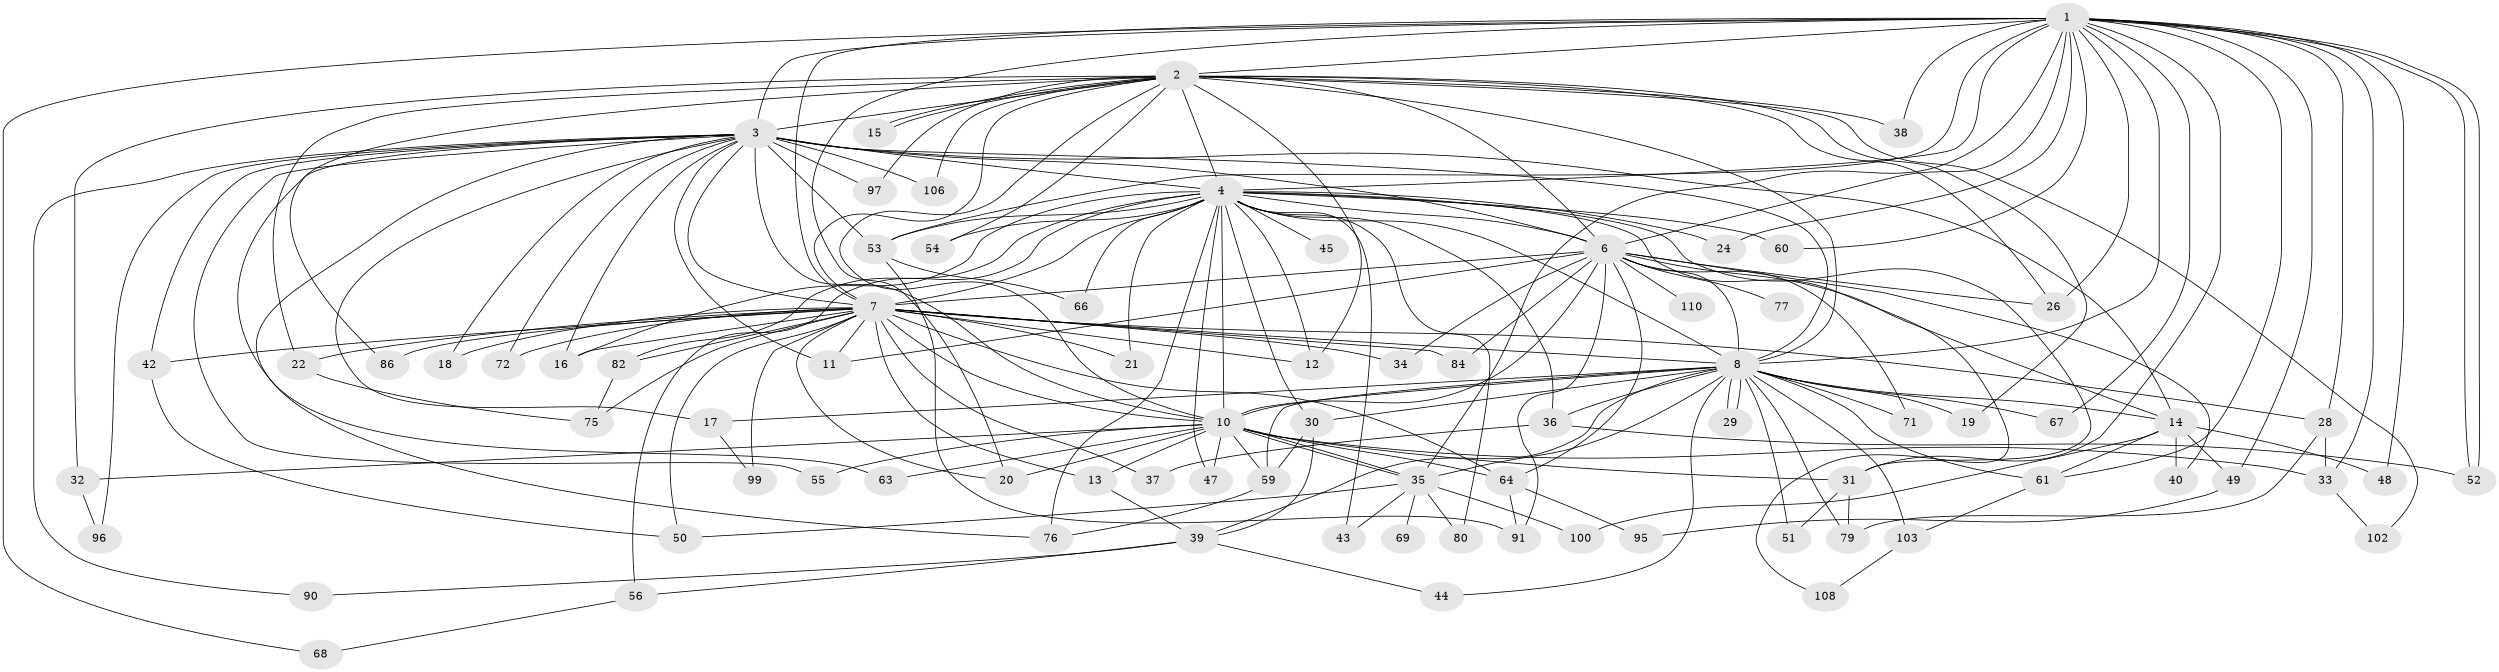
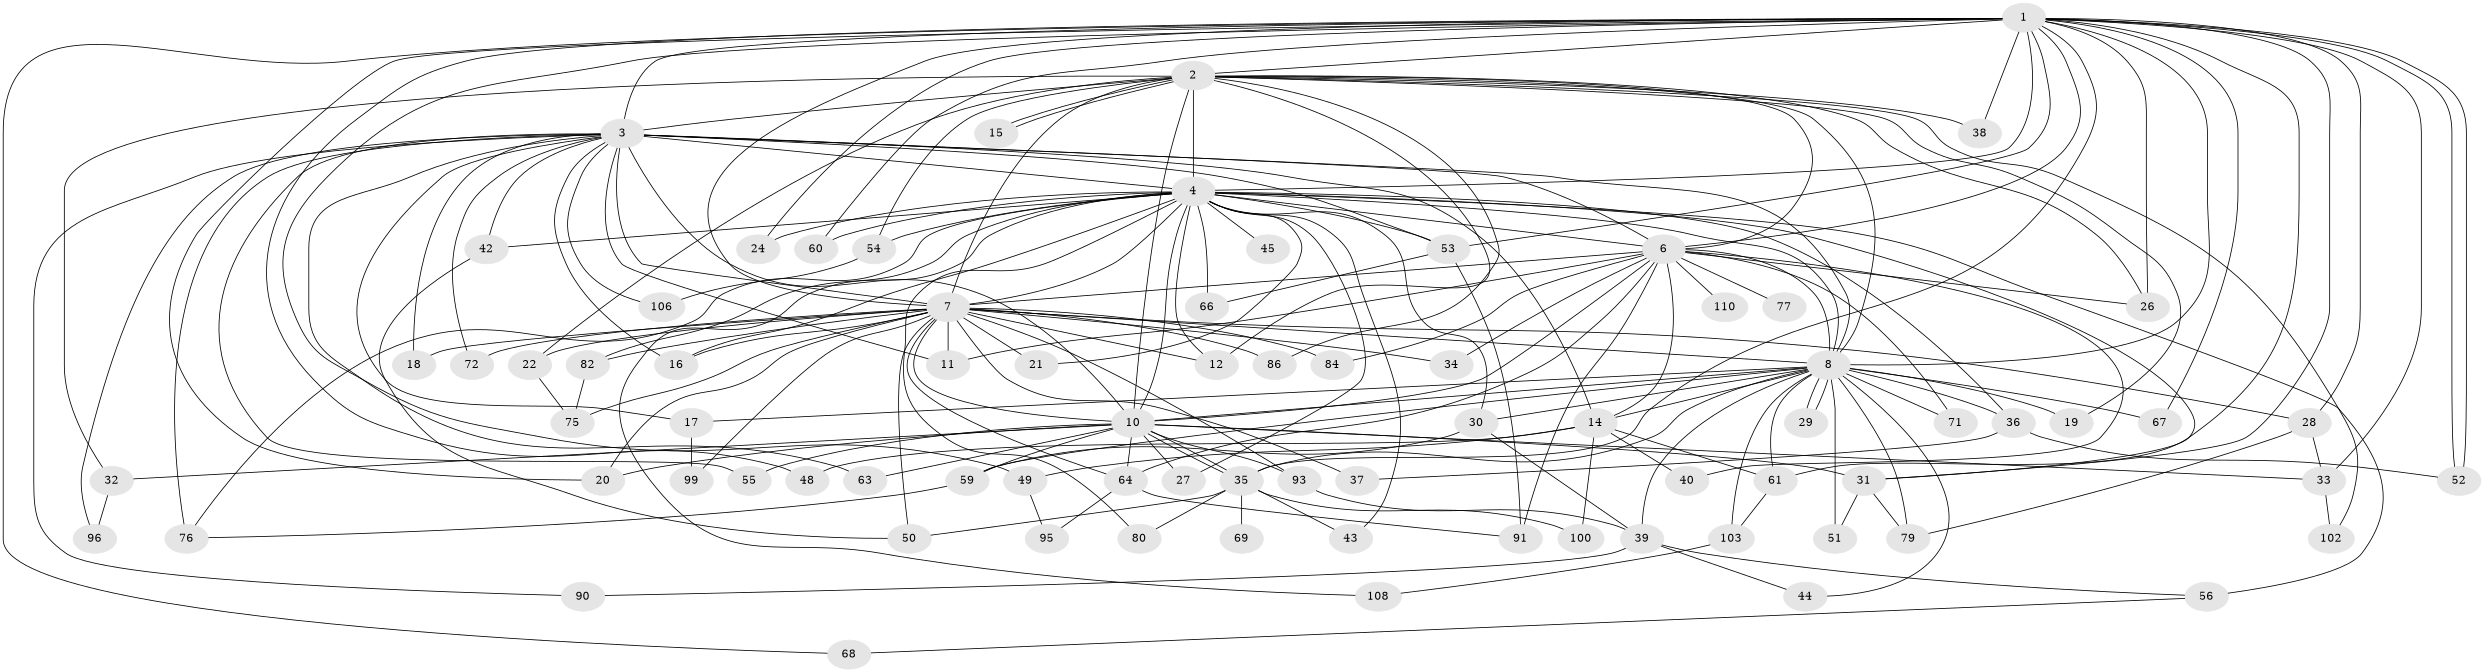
edge "2" -- "106": now "54" -- "106"
node "97": removed
edge "7" -- "42": now "4" -- "42"
node "13": label "13" -> "93"
node "47": label "47" -> "27"
